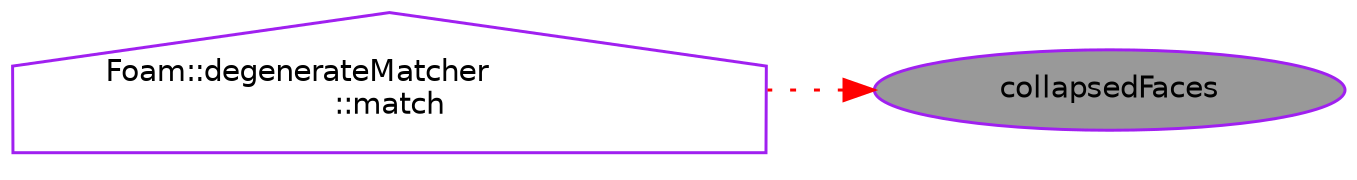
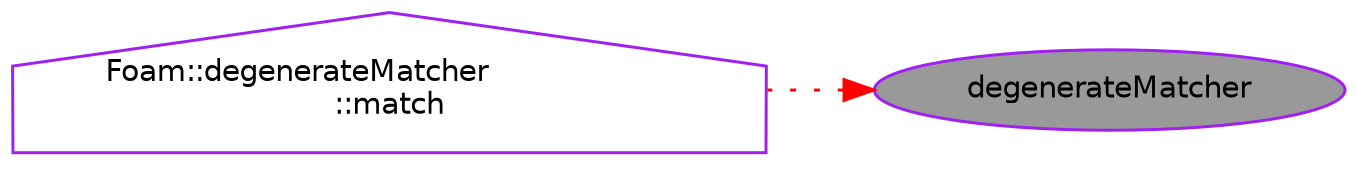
node "collapsedFaces": label "collapsedFaces" -> "degenerateMatcher"
